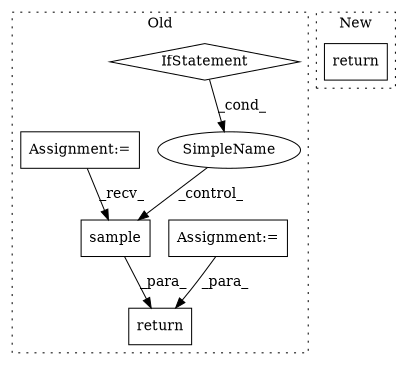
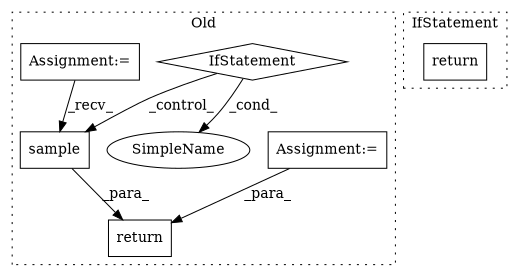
cluster "New": label "New" -> "IfStatement"
edge "SimpleName" -> "sample": now "IfStatement" -> "sample"
